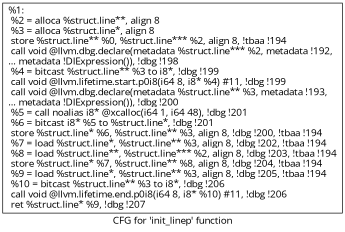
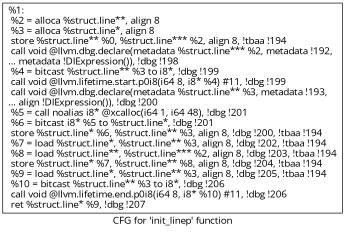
node "%1:": text "... metadata !DIExpression()), !dbg !200" -> "... align !DIExpression()), !dbg !200"
